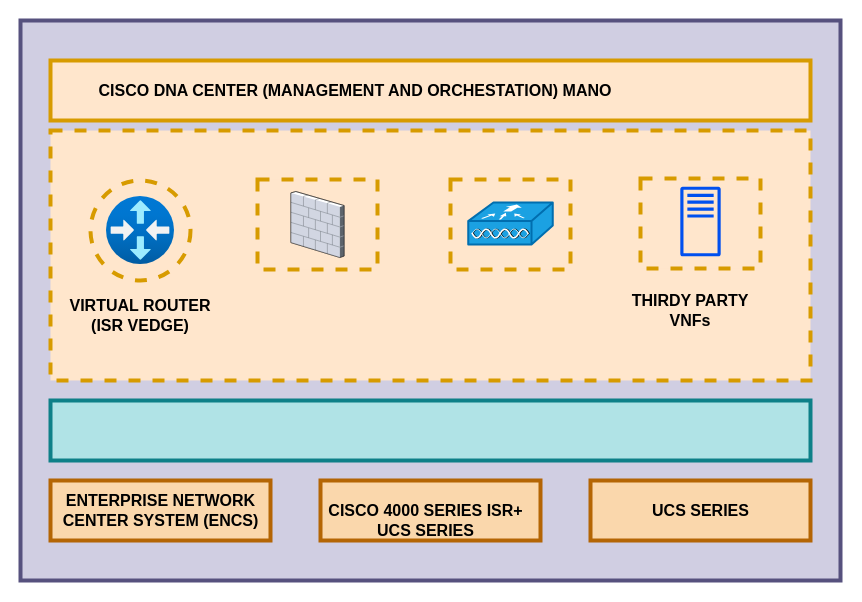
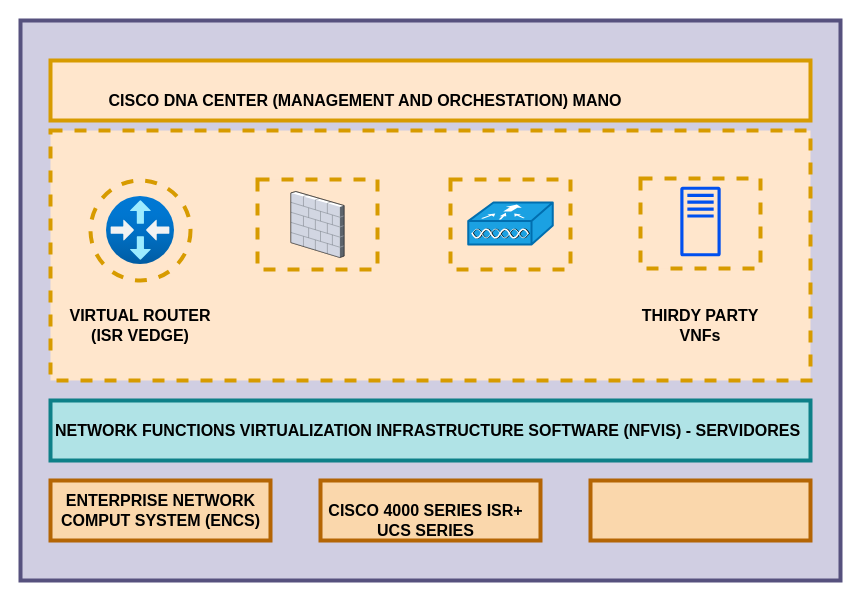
node "CISCO DNA CENTER (MANAGEMENT AND ORCHESTATION) MANO": moved (356, 91) -> (366, 101)
node "THIRDY PARTY VNFs": moved (691, 311) -> (701, 326)
node "VIRTUAL ROUTER (ISR VEDGE)": moved (141, 316) -> (141, 326)
node "NETWORK FUNCTIONS VIRTUALIZATION INFRASTRUCTURE SOFTWARE (NFVIS) - SERVIDORES": added
node "ENTERPRISE NETWORK CENTER SYSTEM (ENCS)": label "ENTERPRISE NETWORK CENTER SYSTEM (ENCS)" -> "ENTERPRISE NETWORK COMPUT SYSTEM (ENCS)"
node "UCS SERIES": removed
